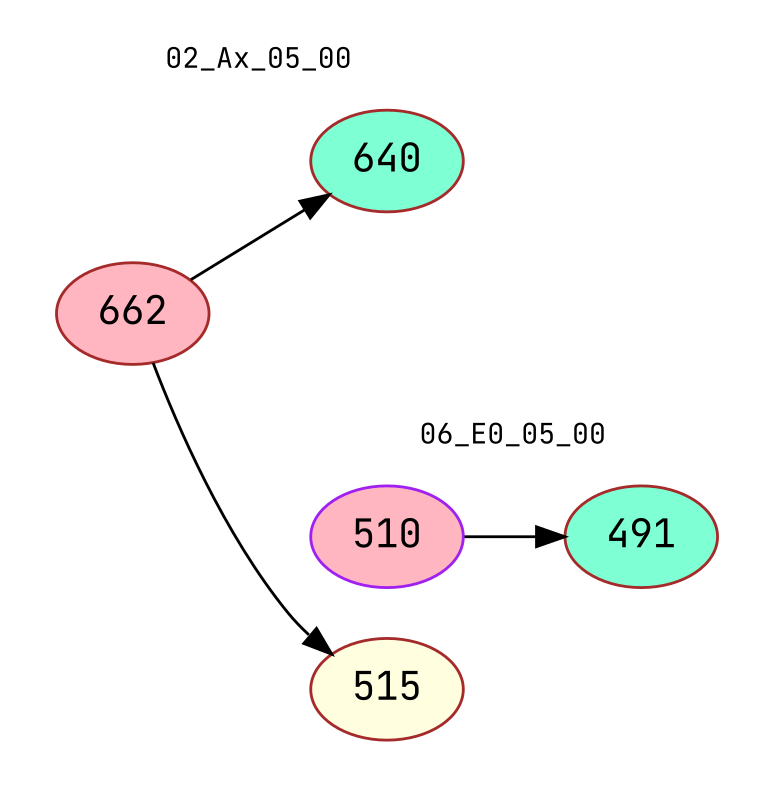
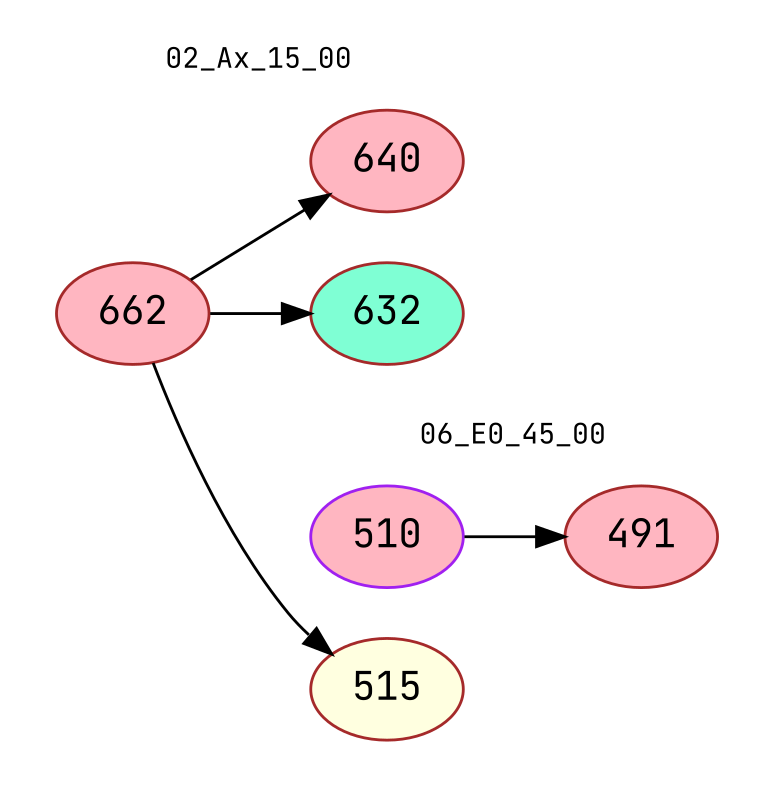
cluster "02_Ax_05_00": label "02_Ax_05_00" -> "02_Ax_15_00"
node "640": fillcolor aquamarine -> lightpink
node "632": added
cluster "06_E0_05_00": label "06_E0_05_00" -> "06_E0_45_00"
node "491": fillcolor aquamarine -> lightpink
